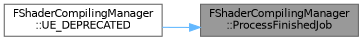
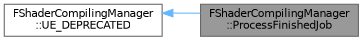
edge "FShaderCompilingManager ::UE_DEPRECATED" -> "FShaderCompilingManager ::ProcessFinishedJob": reversed
